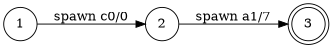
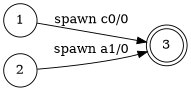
edge "2" -> "3": label "spawn a1/7" -> "spawn a1/0"
edge "1" -> "2": now "1" -> "3"
